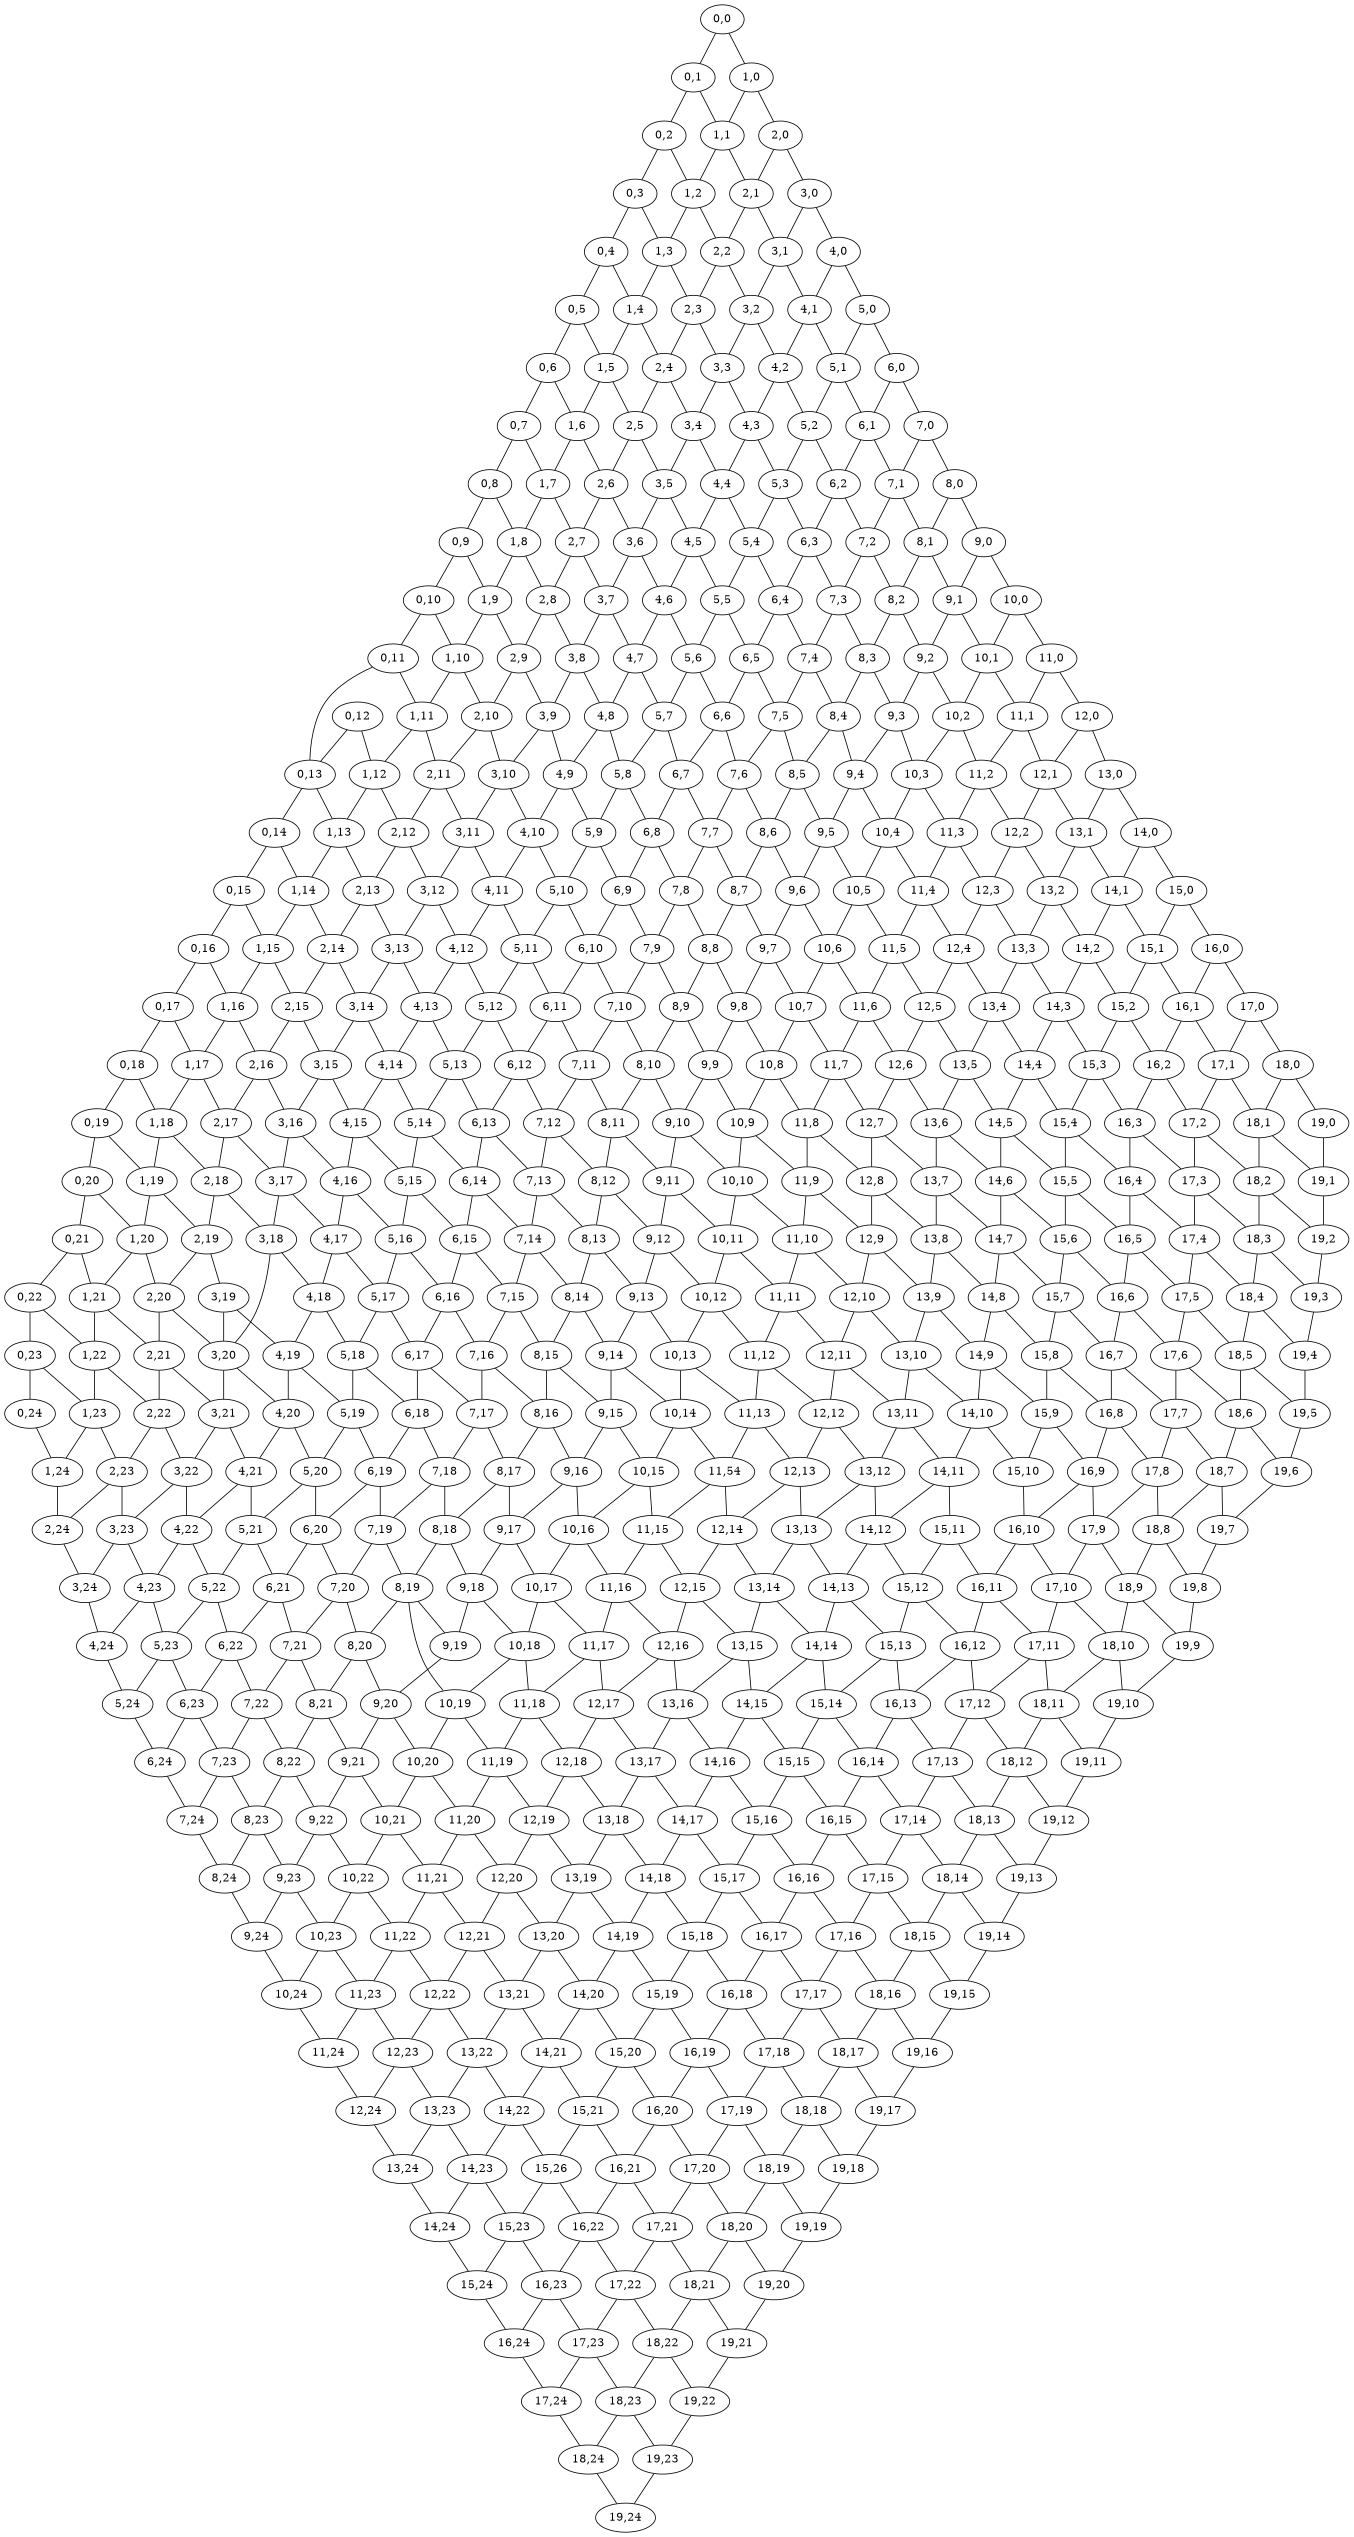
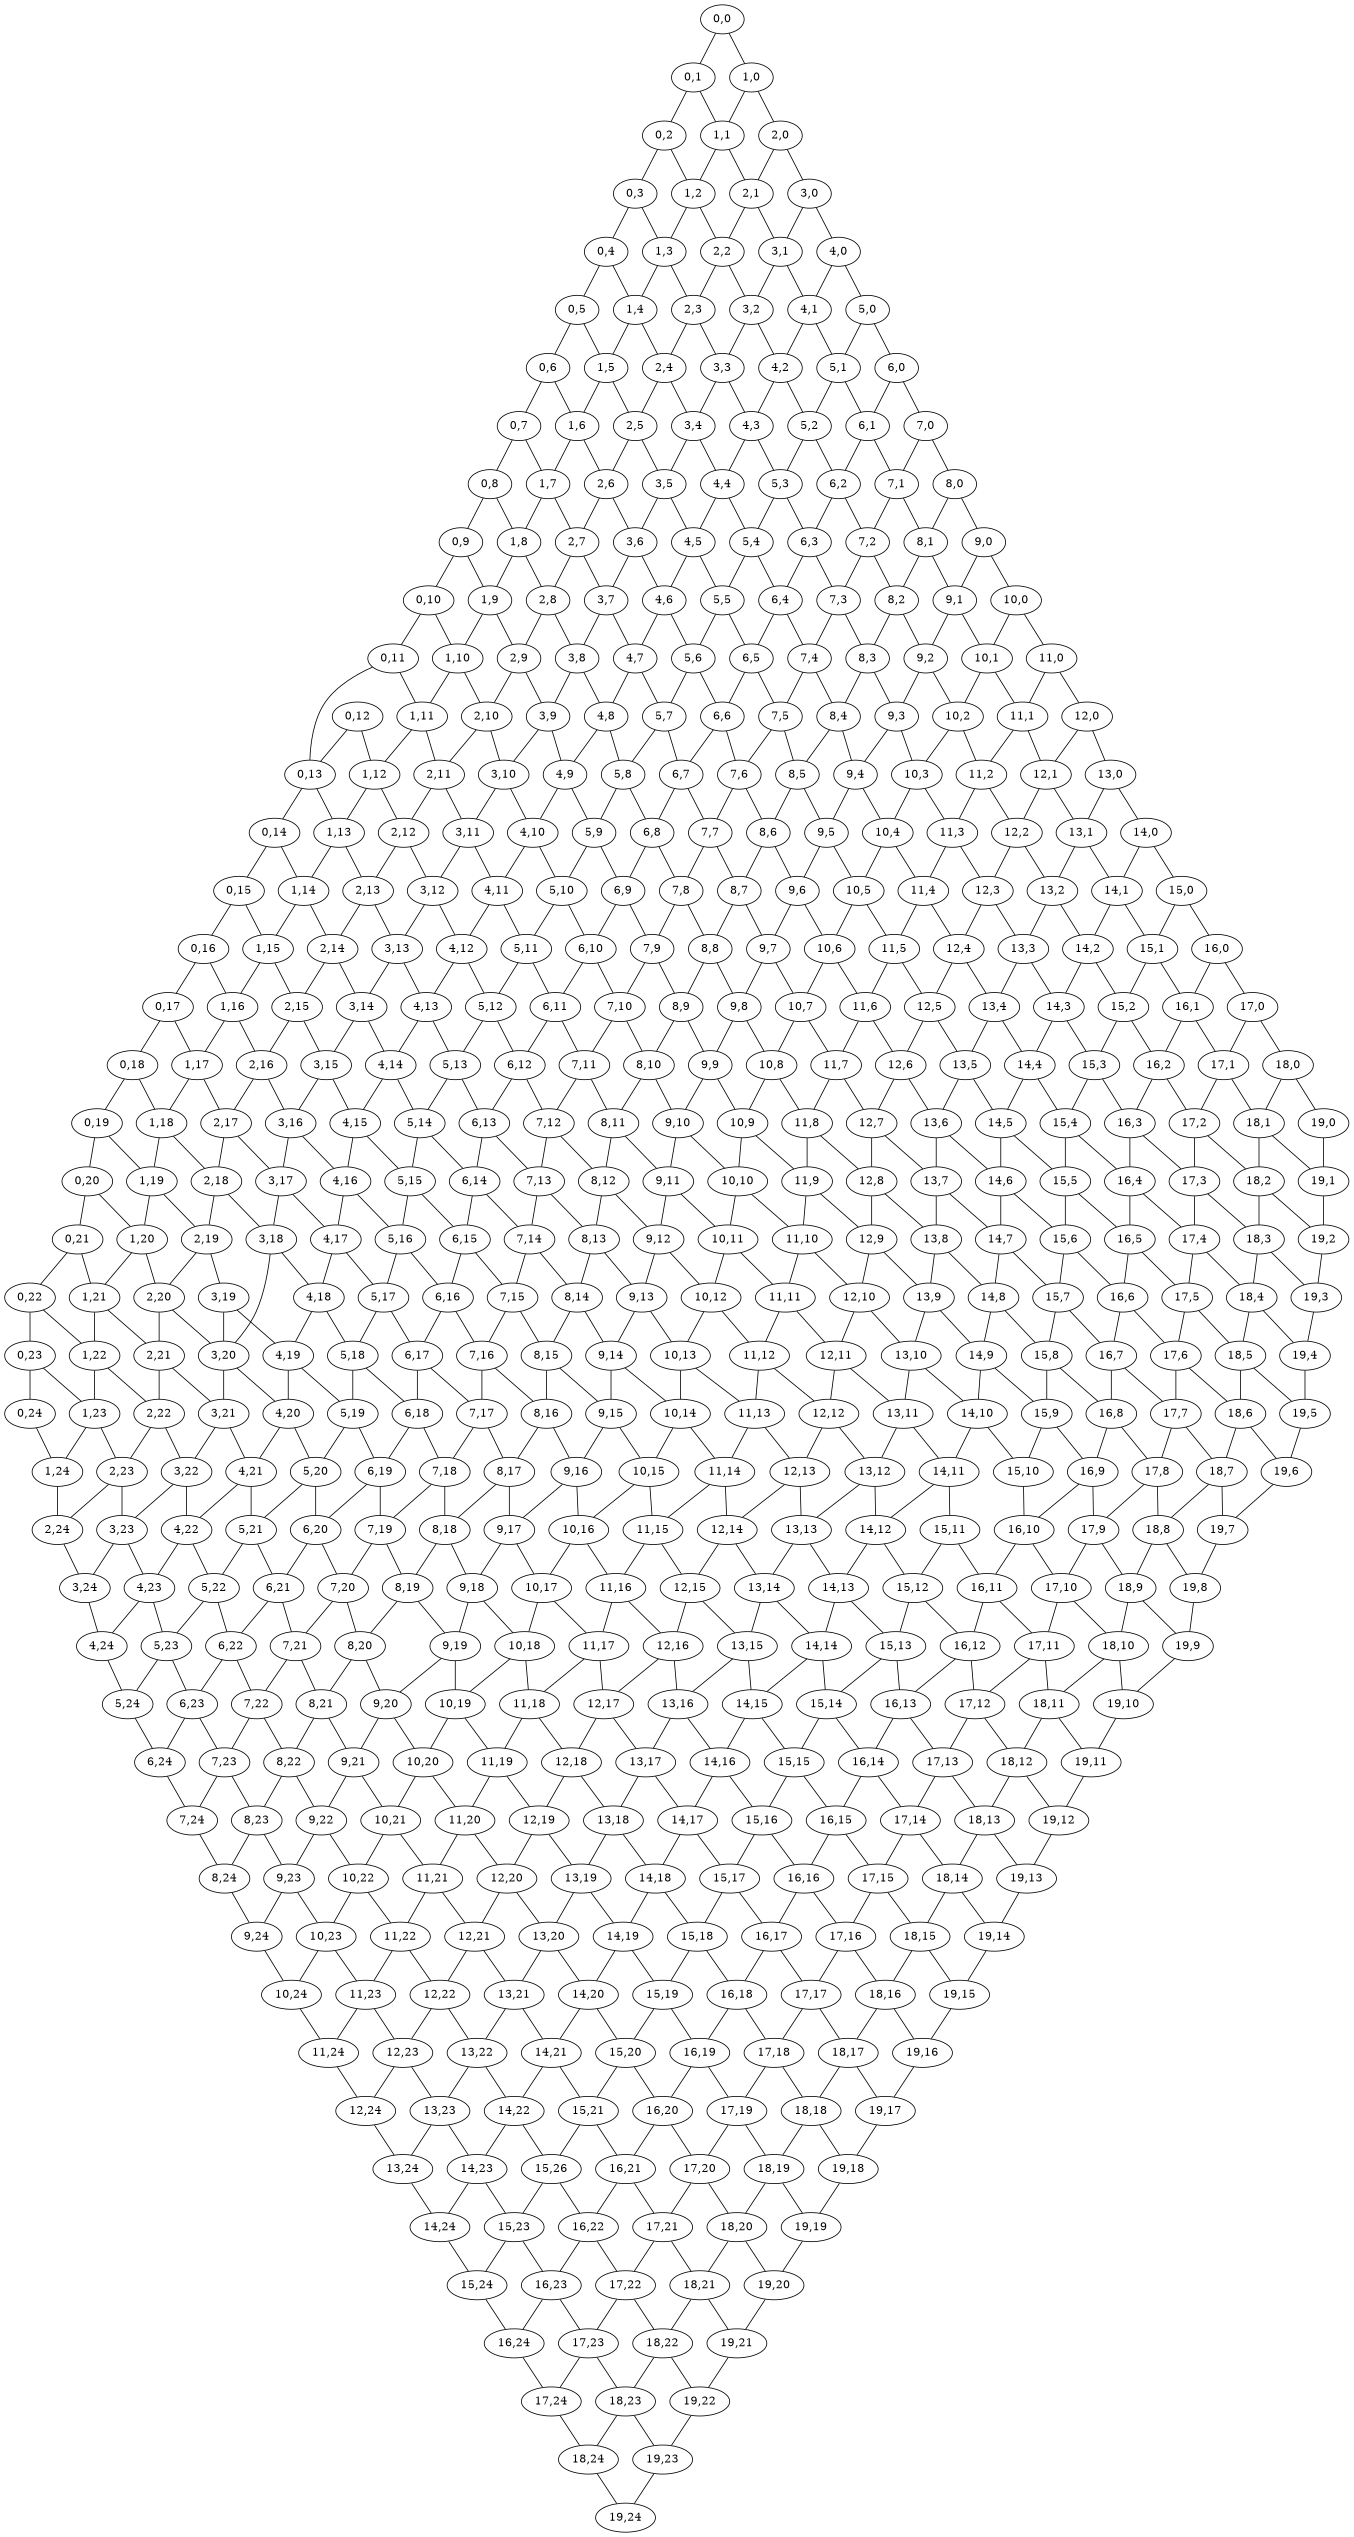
node "11,54": label "11,54" -> "11,14"
edge "8,19" -- "10,19": now "9,19" -- "10,19"
